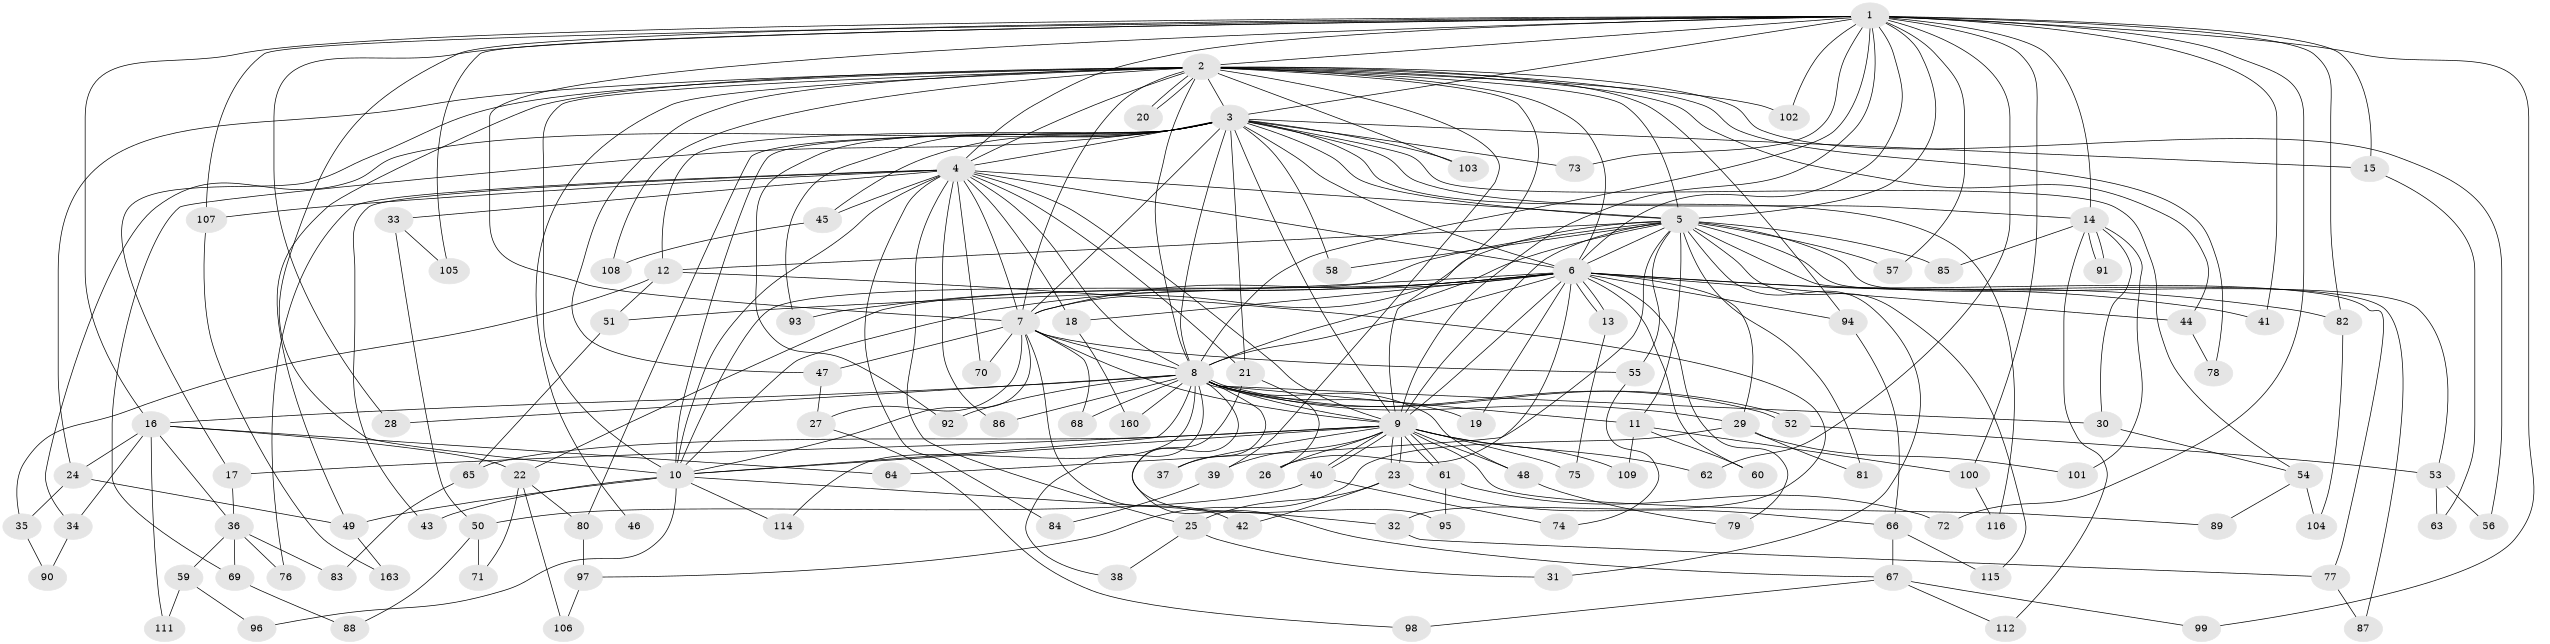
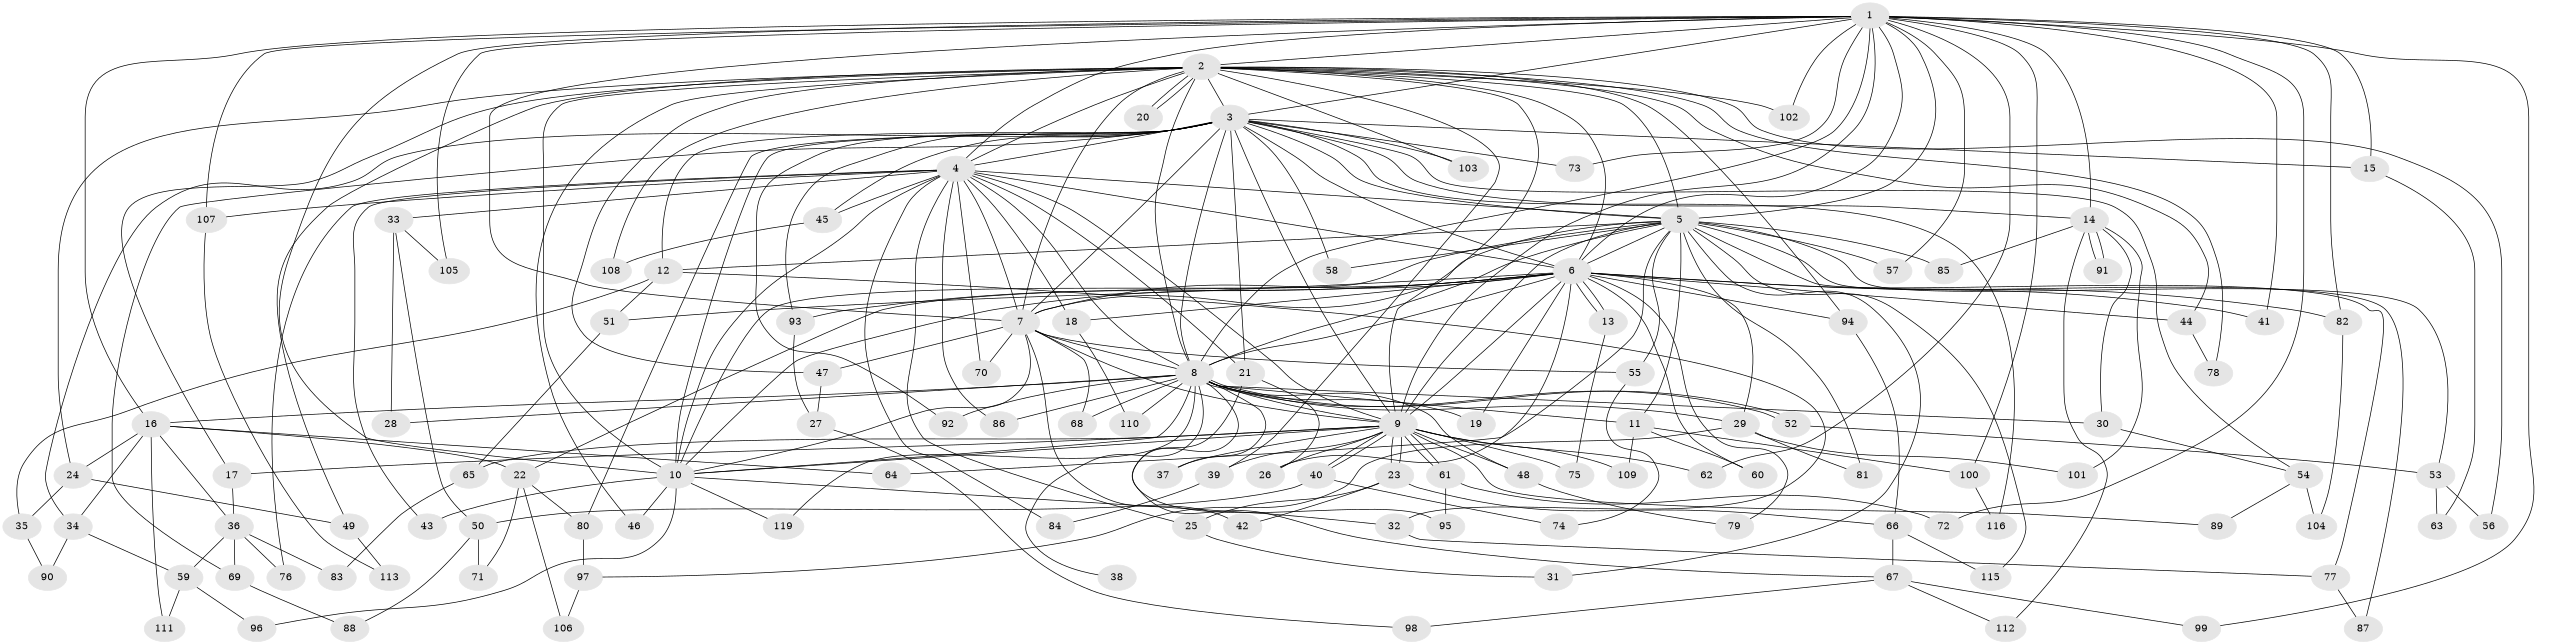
edge "1" -- "28": now "33" -- "28"
edge "7" -- "27": now "93" -- "27"
node "160": label "160" -> "110"
edge "10" -- "49": now "10" -- "46"
node "114": label "114" -> "119"
edge "34" -- "59": added
edge "25" -- "38": removed
node "163": label "163" -> "113"
